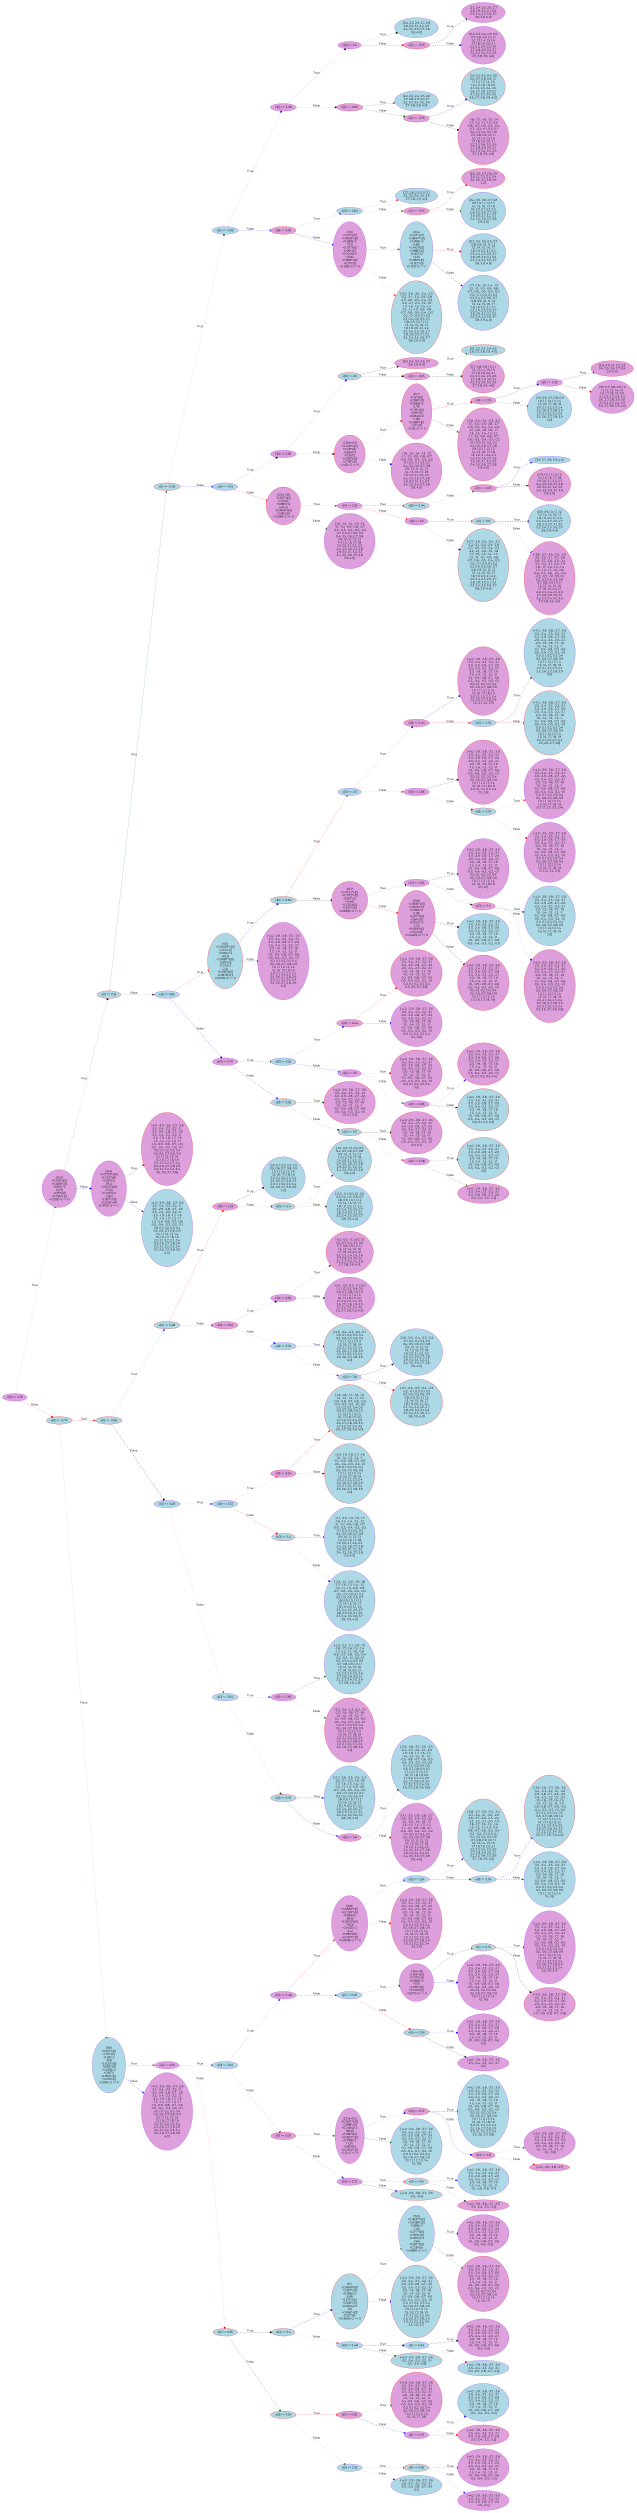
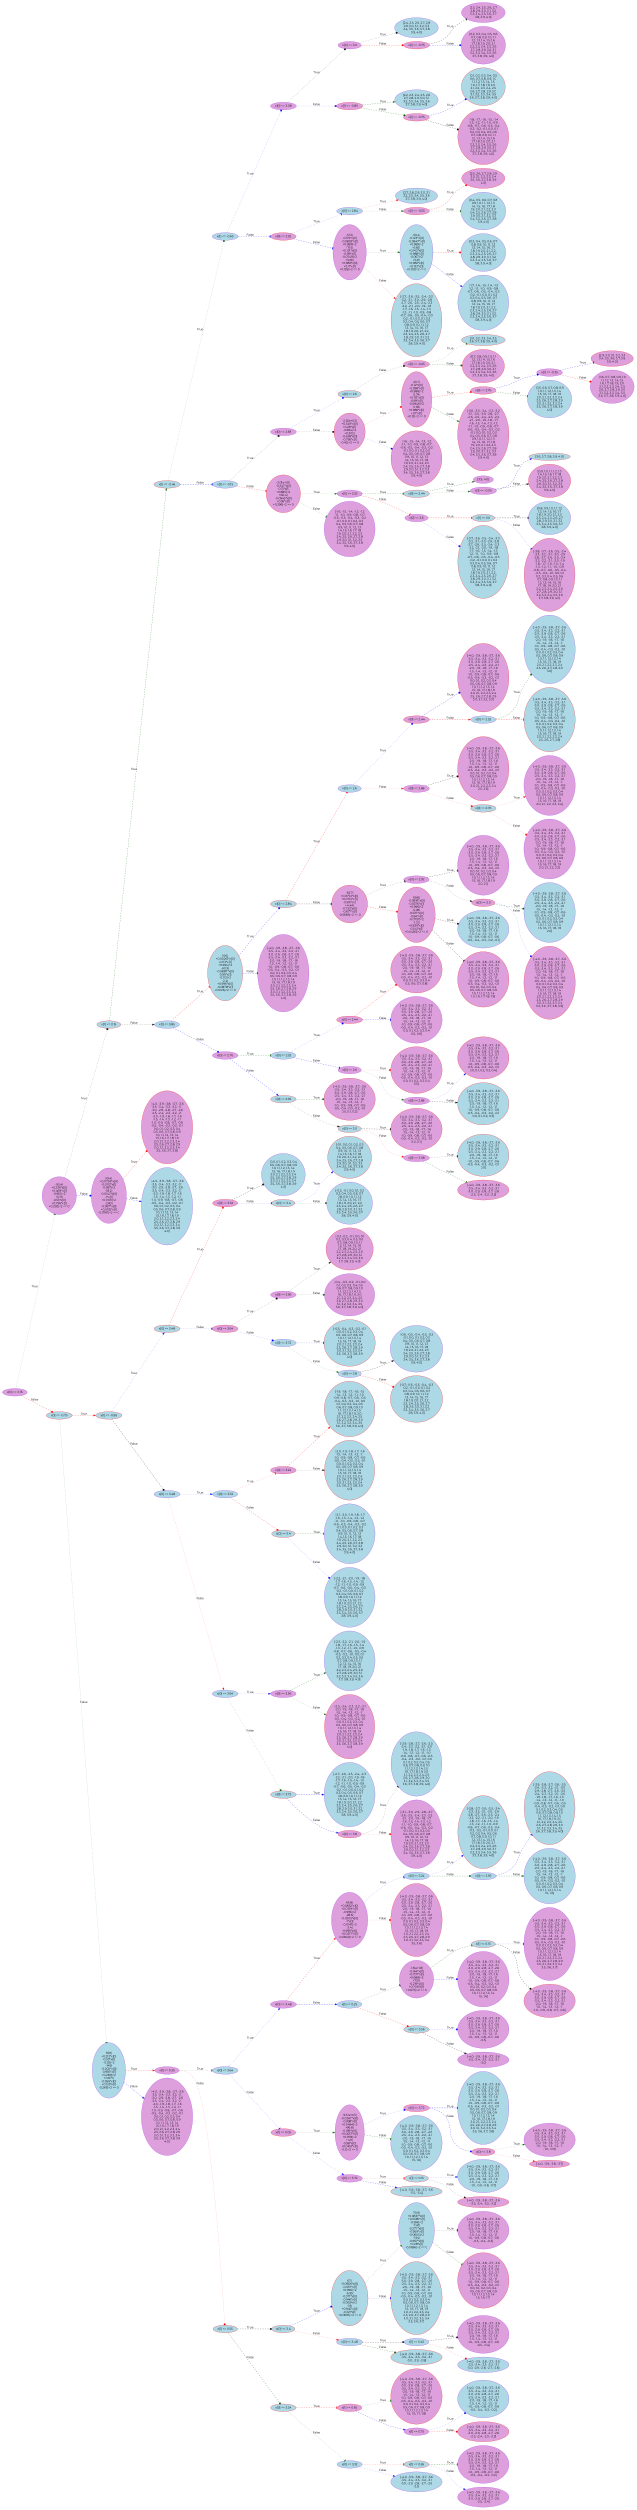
node "[3.3, 3.4, 3.5, 3.6, 3.7 3.8, 3.9, 4.0]": removed
node "[3.6, 3.7, 3.8, 3.9, 4.0]": color purple -> red
node "[3.9, 4.0]": added
node "x[1] <= -0.05": color red -> purple
